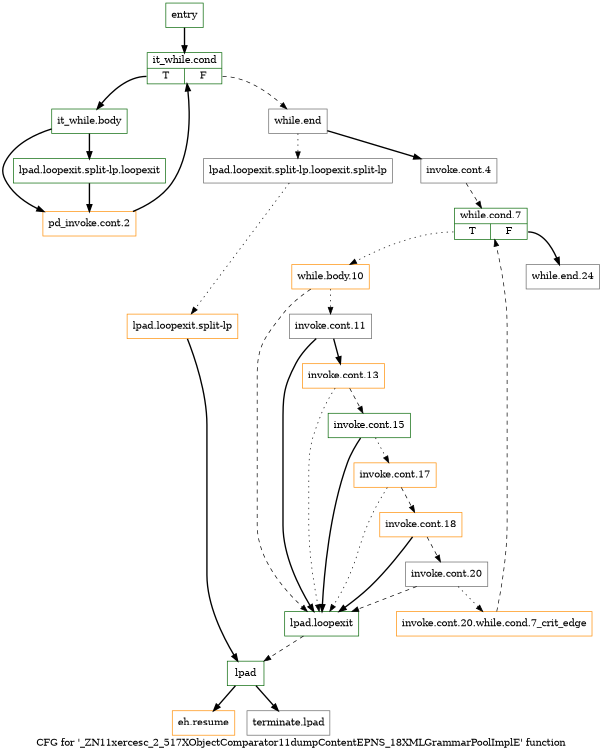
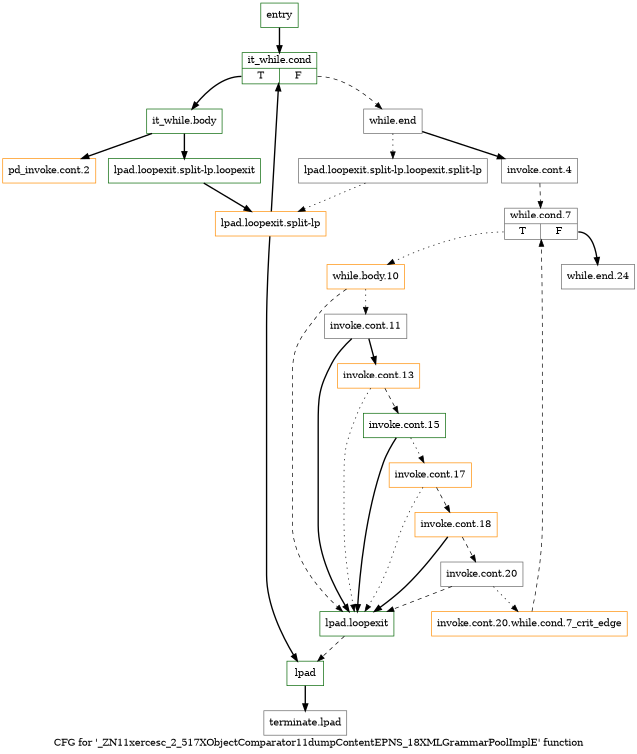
edge "pd_invoke.cont.2" -> "it_while.cond": now "lpad.loopexit.split-lp" -> "it_while.cond"
edge "lpad.loopexit.split-lp.loopexit" -> "pd_invoke.cont.2": now "lpad.loopexit.split-lp.loopexit" -> "lpad.loopexit.split-lp"
node "while.cond.7": color darkgreen -> gray40
node "eh.resume": removed
